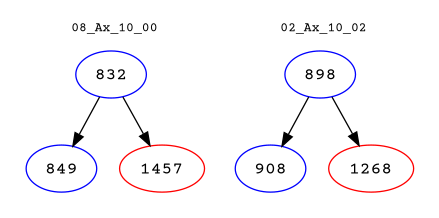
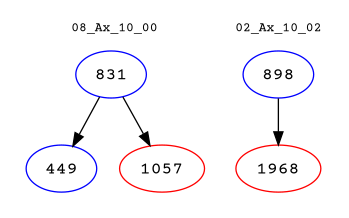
node "832": label "832" -> "831"
node "849": label "849" -> "449"
node "1457": label "1457" -> "1057"
node "908": removed
node "1268": label "1268" -> "1968"
